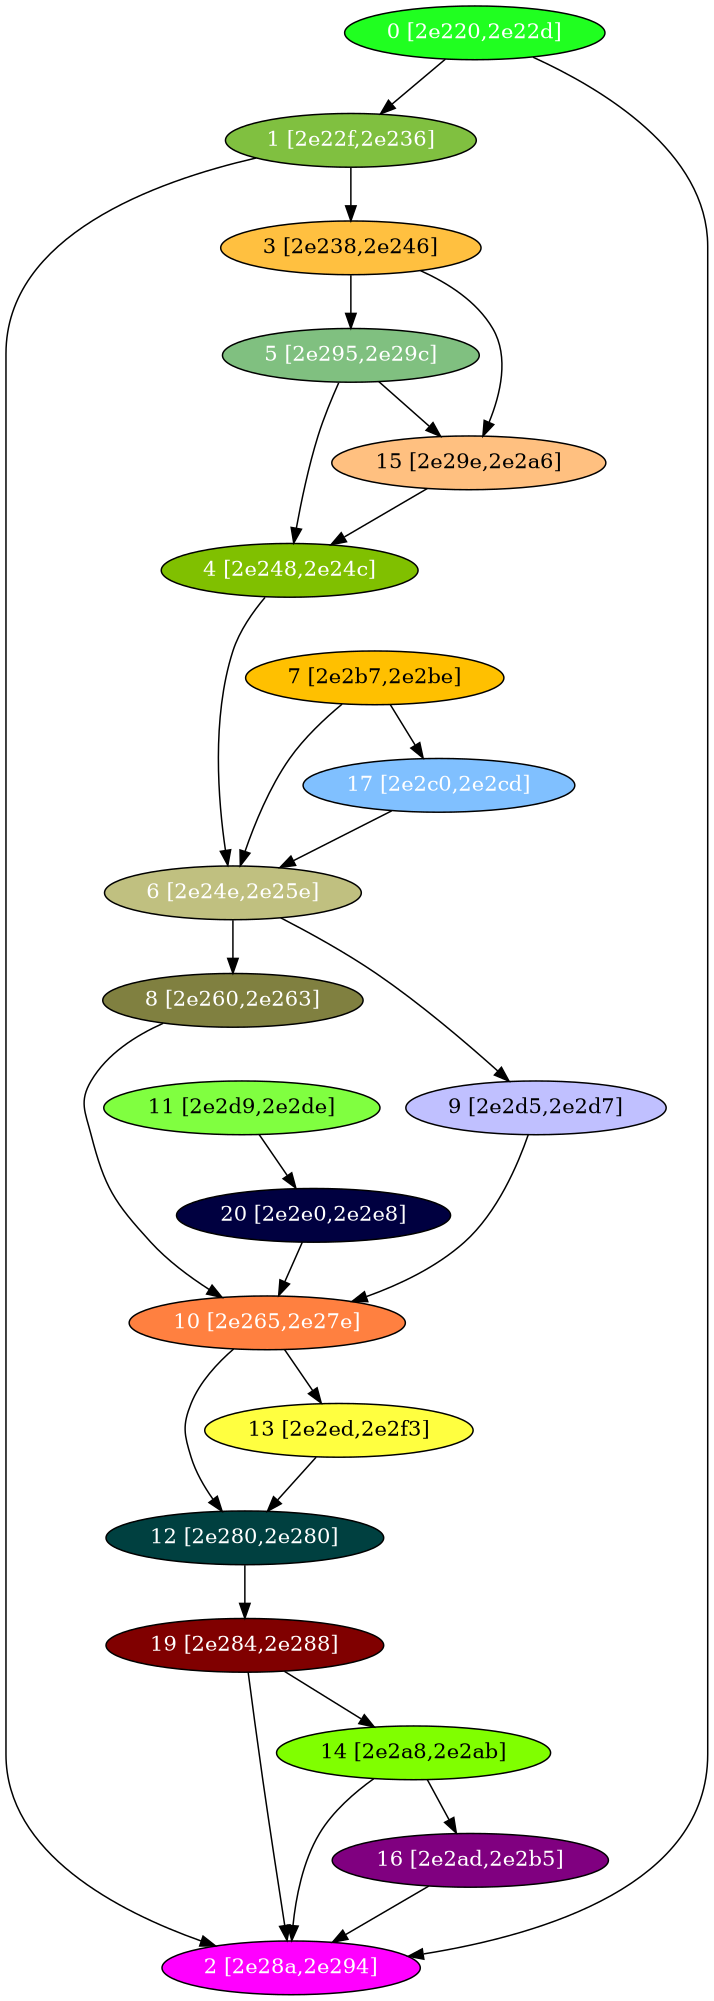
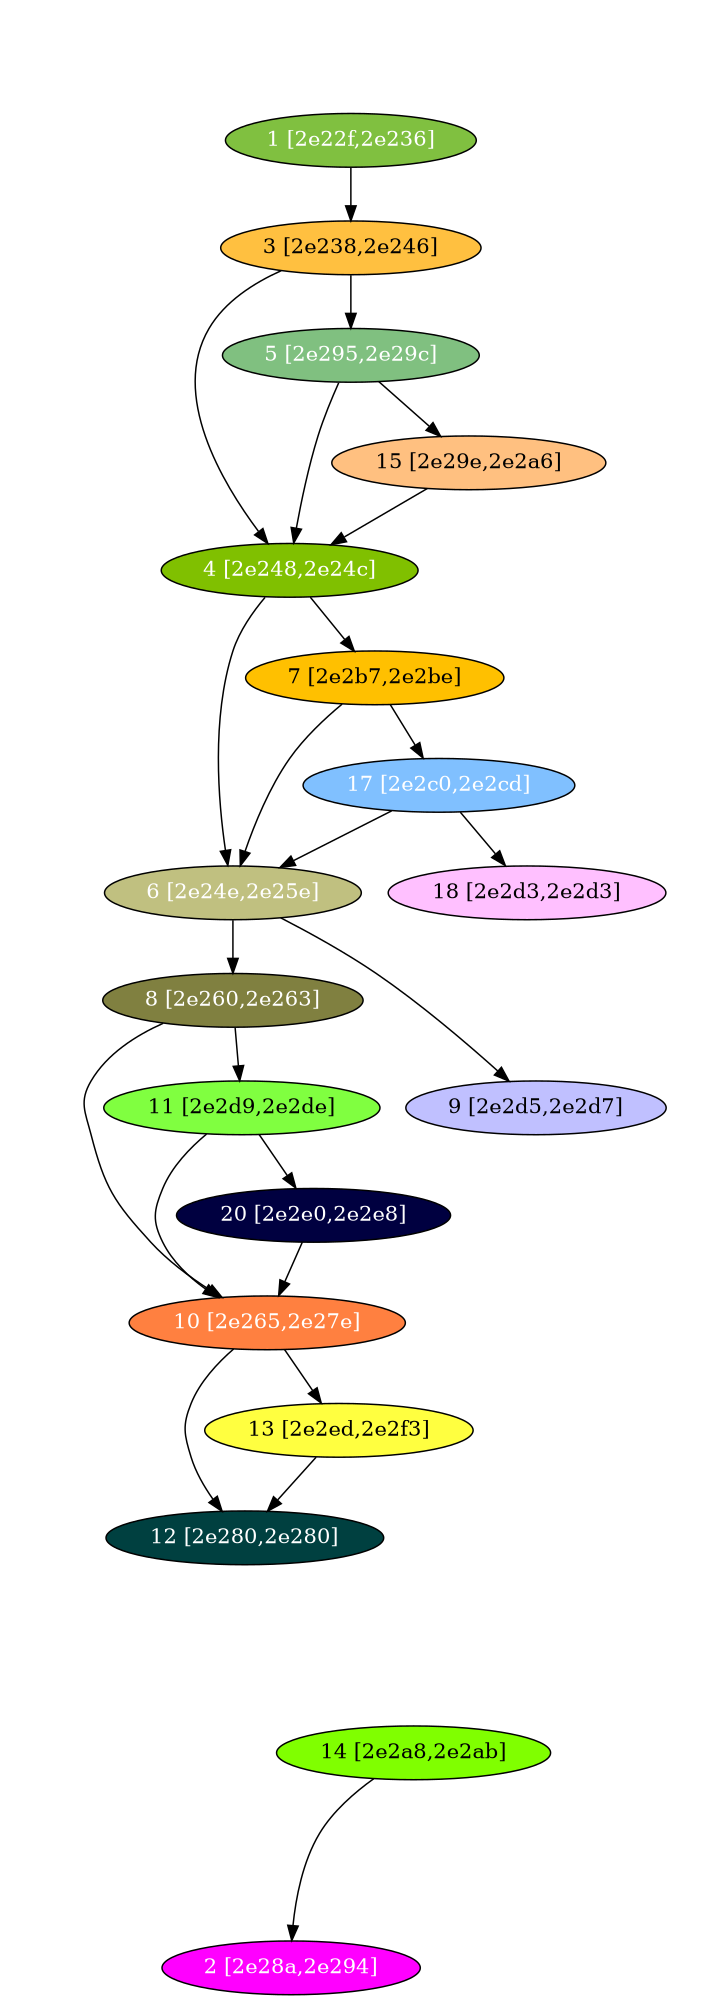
node "0 [2e220,2e22d]": removed
edge "3 [2e238,2e246]" -> "15 [2e29e,2e2a6]": now "3 [2e238,2e246]" -> "4 [2e248,2e24c]"
edge "4 [2e248,2e24c]" -> "7 [2e2b7,2e2be]": added
node "18 [2e2d3,2e2d3]": added
edge "1 [2e22f,2e236]" -> "2 [2e28a,2e294]": removed
edge "8 [2e260,2e263]" -> "11 [2e2d9,2e2de]": added
edge "9 [2e2d5,2e2d7]" -> "10 [2e265,2e27e]": now "11 [2e2d9,2e2de]" -> "10 [2e265,2e27e]"
node "19 [2e284,2e288]": removed
node "16 [2e2ad,2e2b5]": removed
